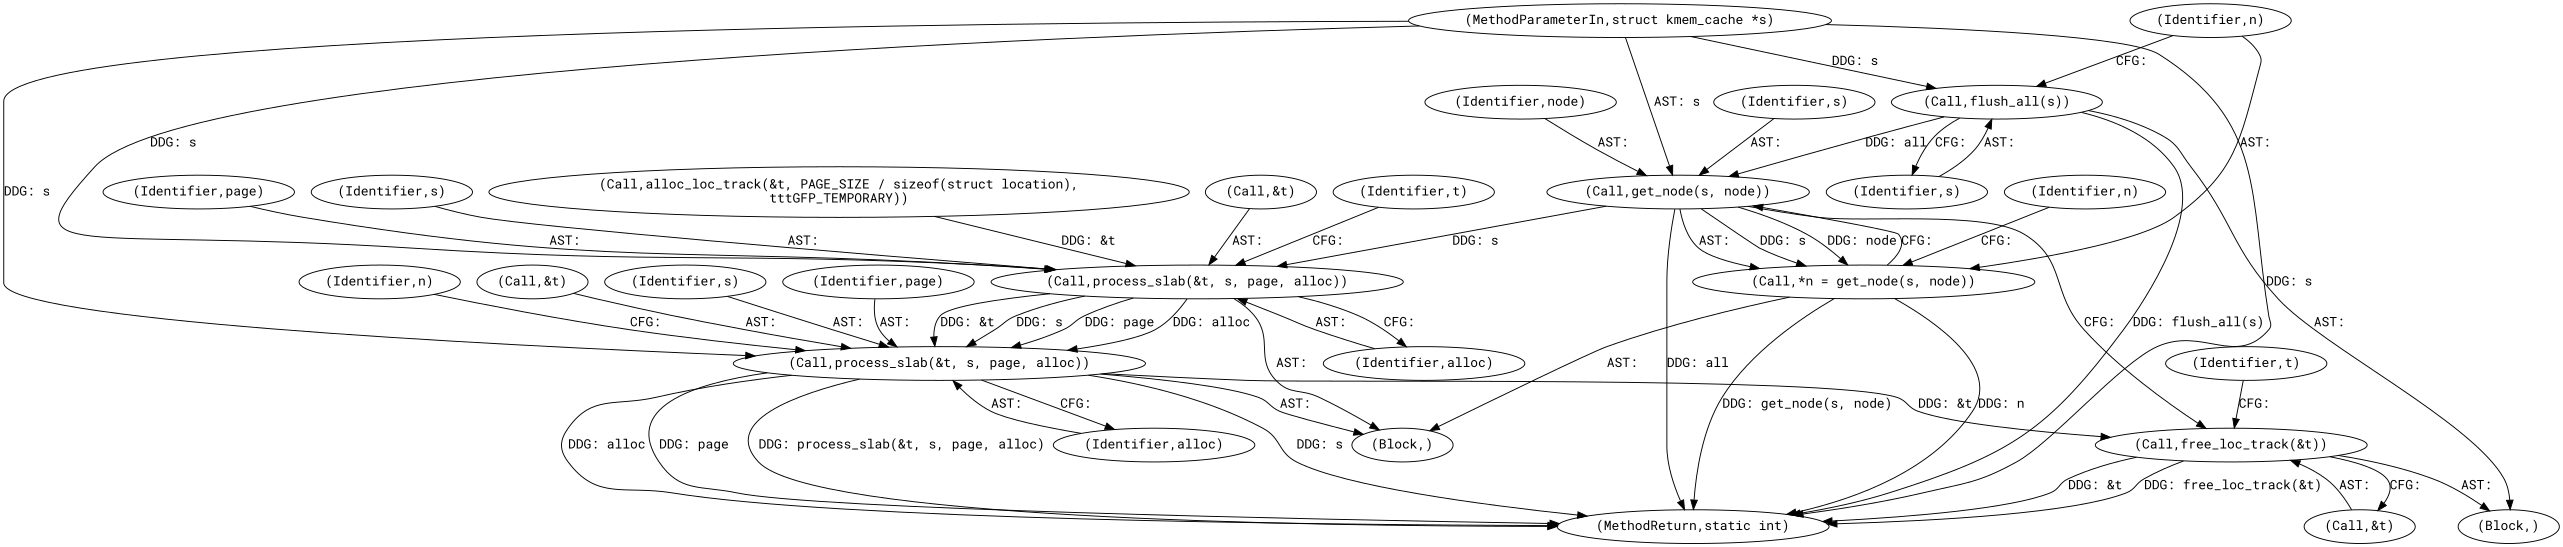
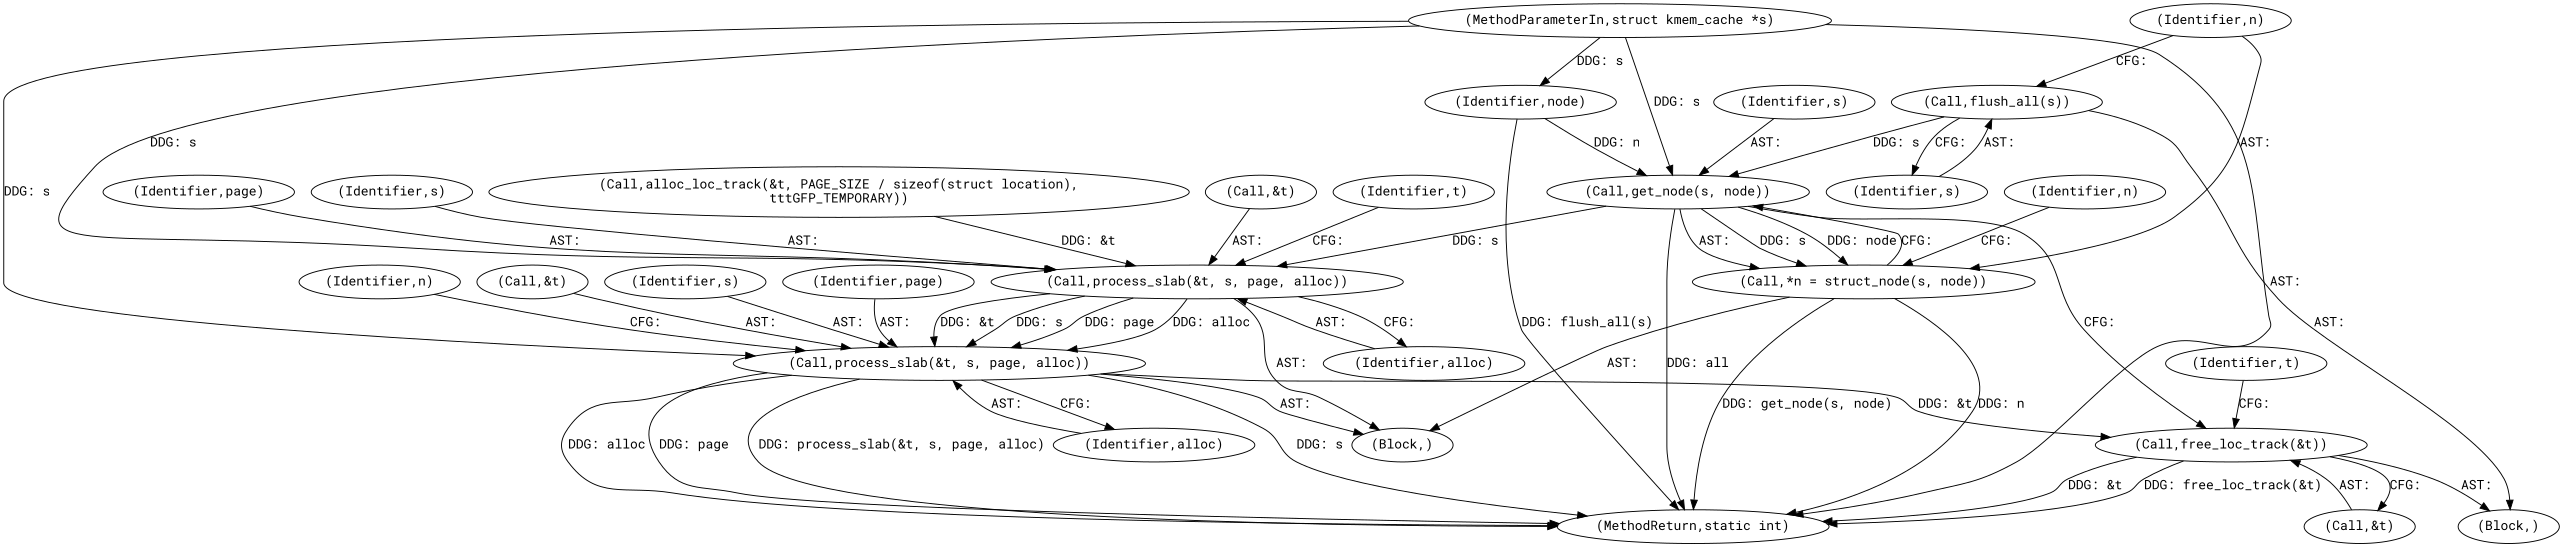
edge "(MethodParameterIn,struct kmem_cache *s)" -> "(Call,flush_all(s))": now "(MethodParameterIn,struct kmem_cache *s)" -> "(Identifier,node)"
edge "(MethodParameterIn,struct kmem_cache *s)" -> "(Call,get_node(s, node))": label "AST: s" -> "DDG: s"
edge "(Identifier,node)" -> "(Call,get_node(s, node))": label "AST: " -> "DDG: n"
edge "(Call,flush_all(s))" -> "(Call,get_node(s, node))": label "DDG: all" -> "DDG: s"
node "(Call,*n = get_node(s, node))": label "(Call,*n = get_node(s, node))" -> "(Call,*n = struct_node(s, node))"
edge "(MethodParameterIn,struct kmem_cache *s)" -> "(MethodReturn,static int)": label "DDG: s" -> "AST: "
edge "(Call,flush_all(s))" -> "(MethodReturn,static int)": now "(Identifier,node)" -> "(MethodReturn,static int)"
